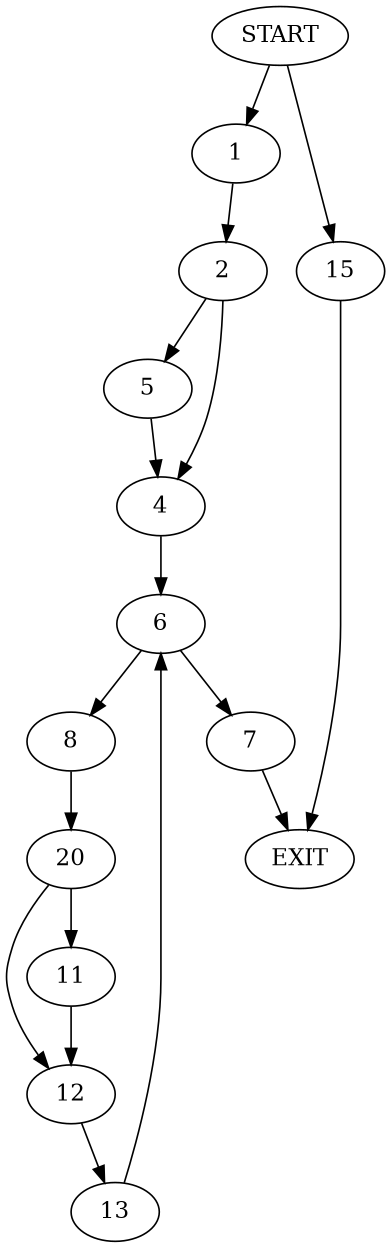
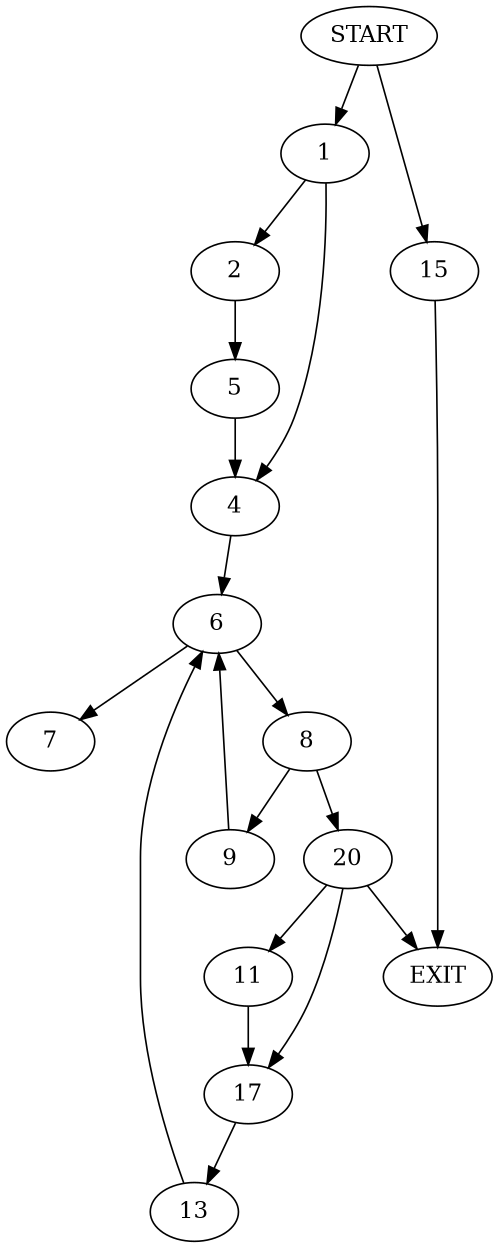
edge "2" -> "4": now "1" -> "4"
edge "7" -> "EXIT": now "20" -> "EXIT"
node "9": added
node "12": label "12" -> "17"
